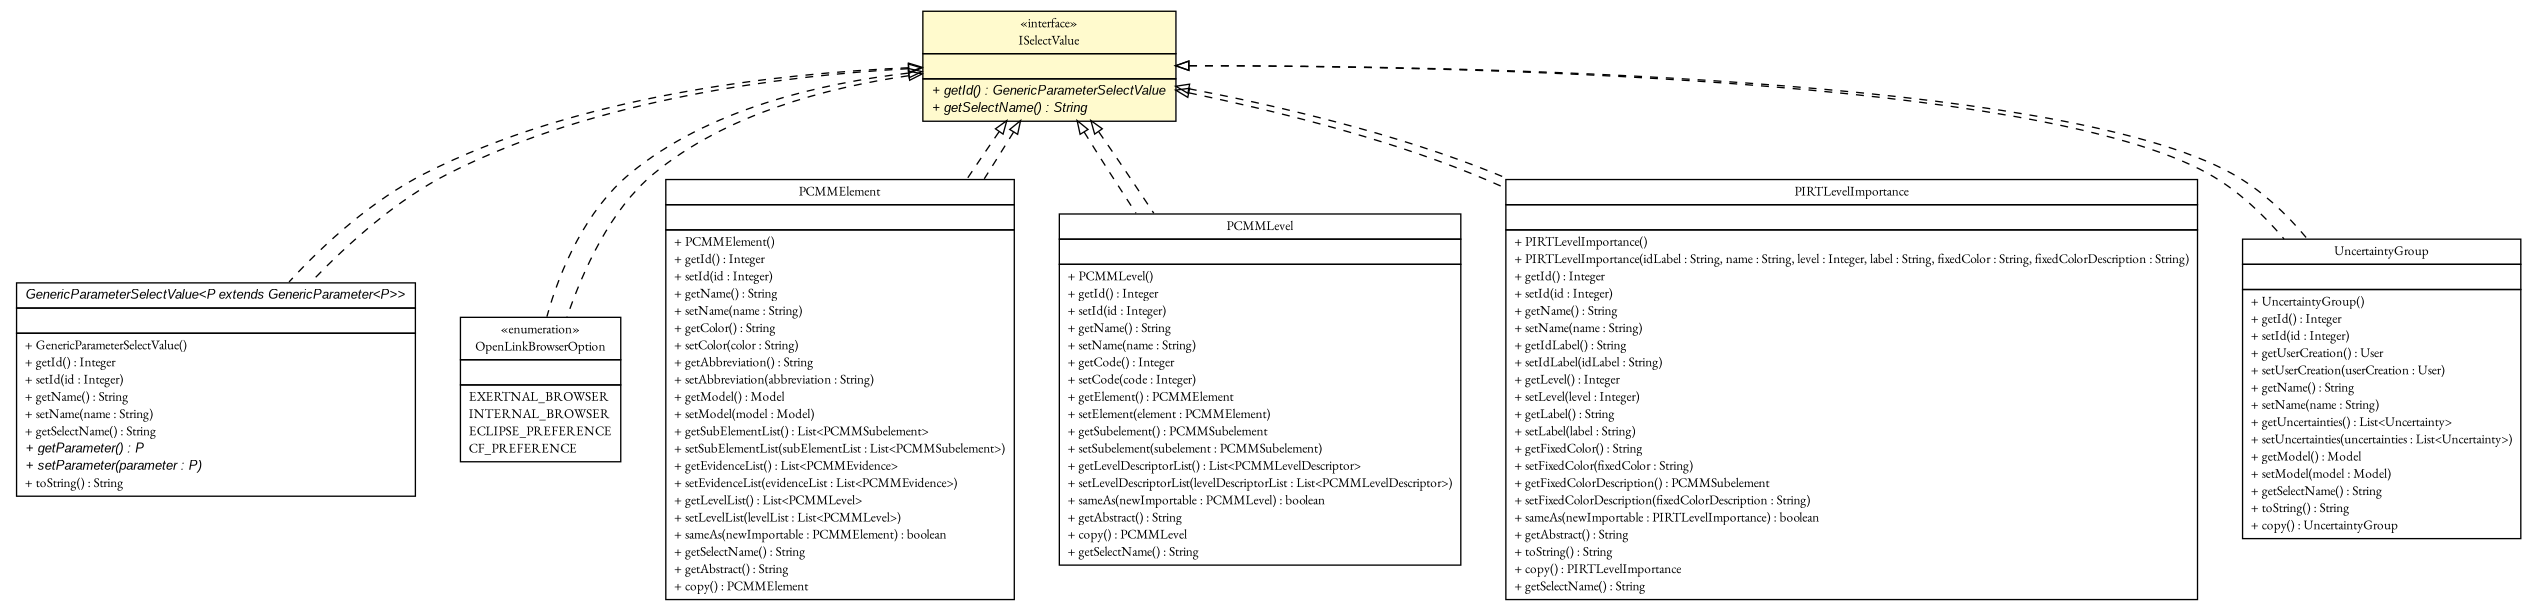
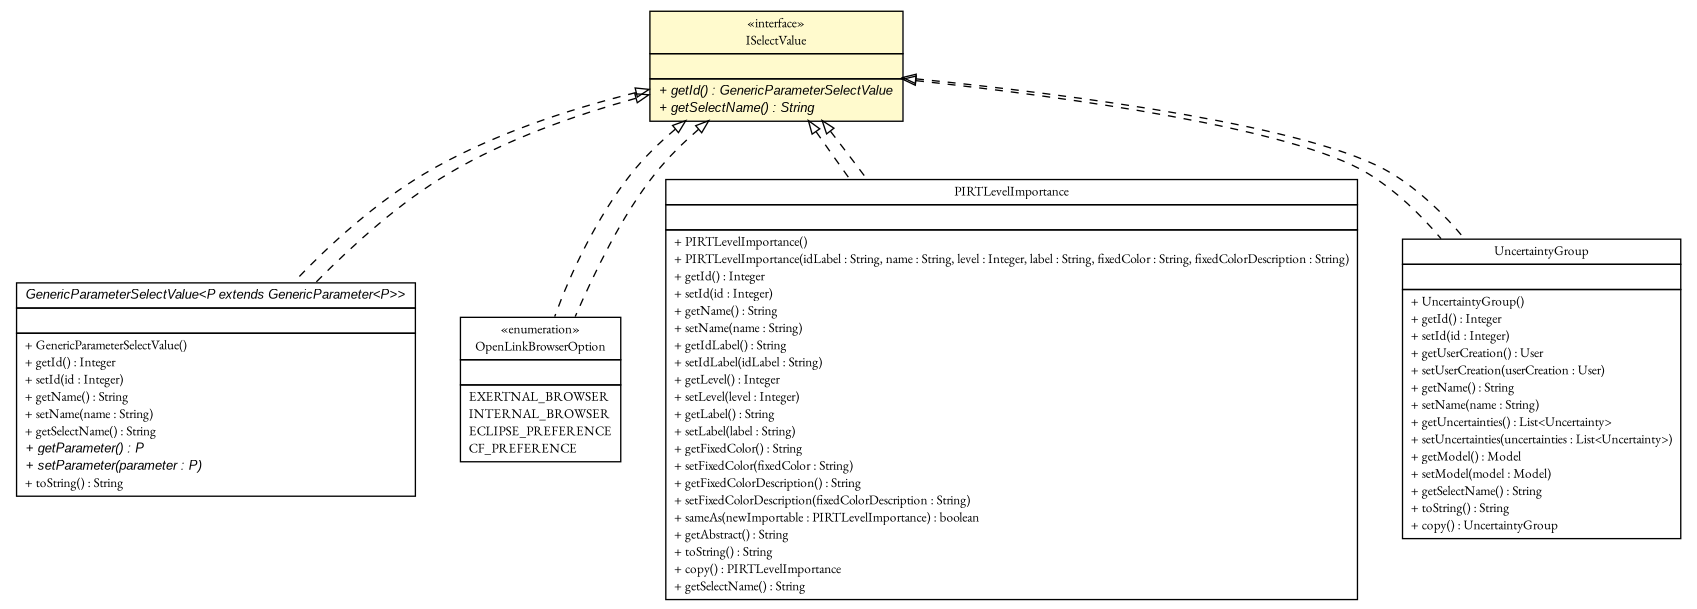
node "PCMMElement": removed
node "PCMMLevel": removed
node "PIRTLevelImportance": text "+ getFixedColorDescription() : PCMMSubelement" -> "+ getFixedColorDescription() : String"
